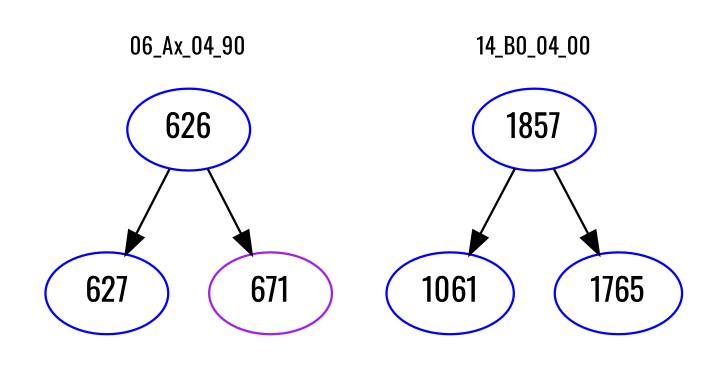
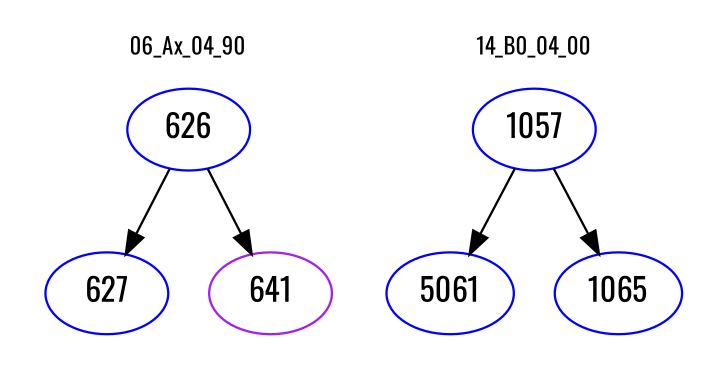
node "1857": label "1857" -> "1057"
node "671": label "671" -> "641"
node "1061": label "1061" -> "5061"
node "1765": label "1765" -> "1065"
